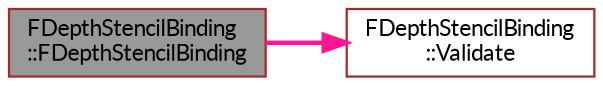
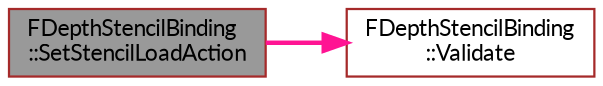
node "FDepthStencilBinding ::FDepthStencilBinding": label "FDepthStencilBinding ::FDepthStencilBinding" -> "FDepthStencilBinding ::SetStencilLoadAction"
